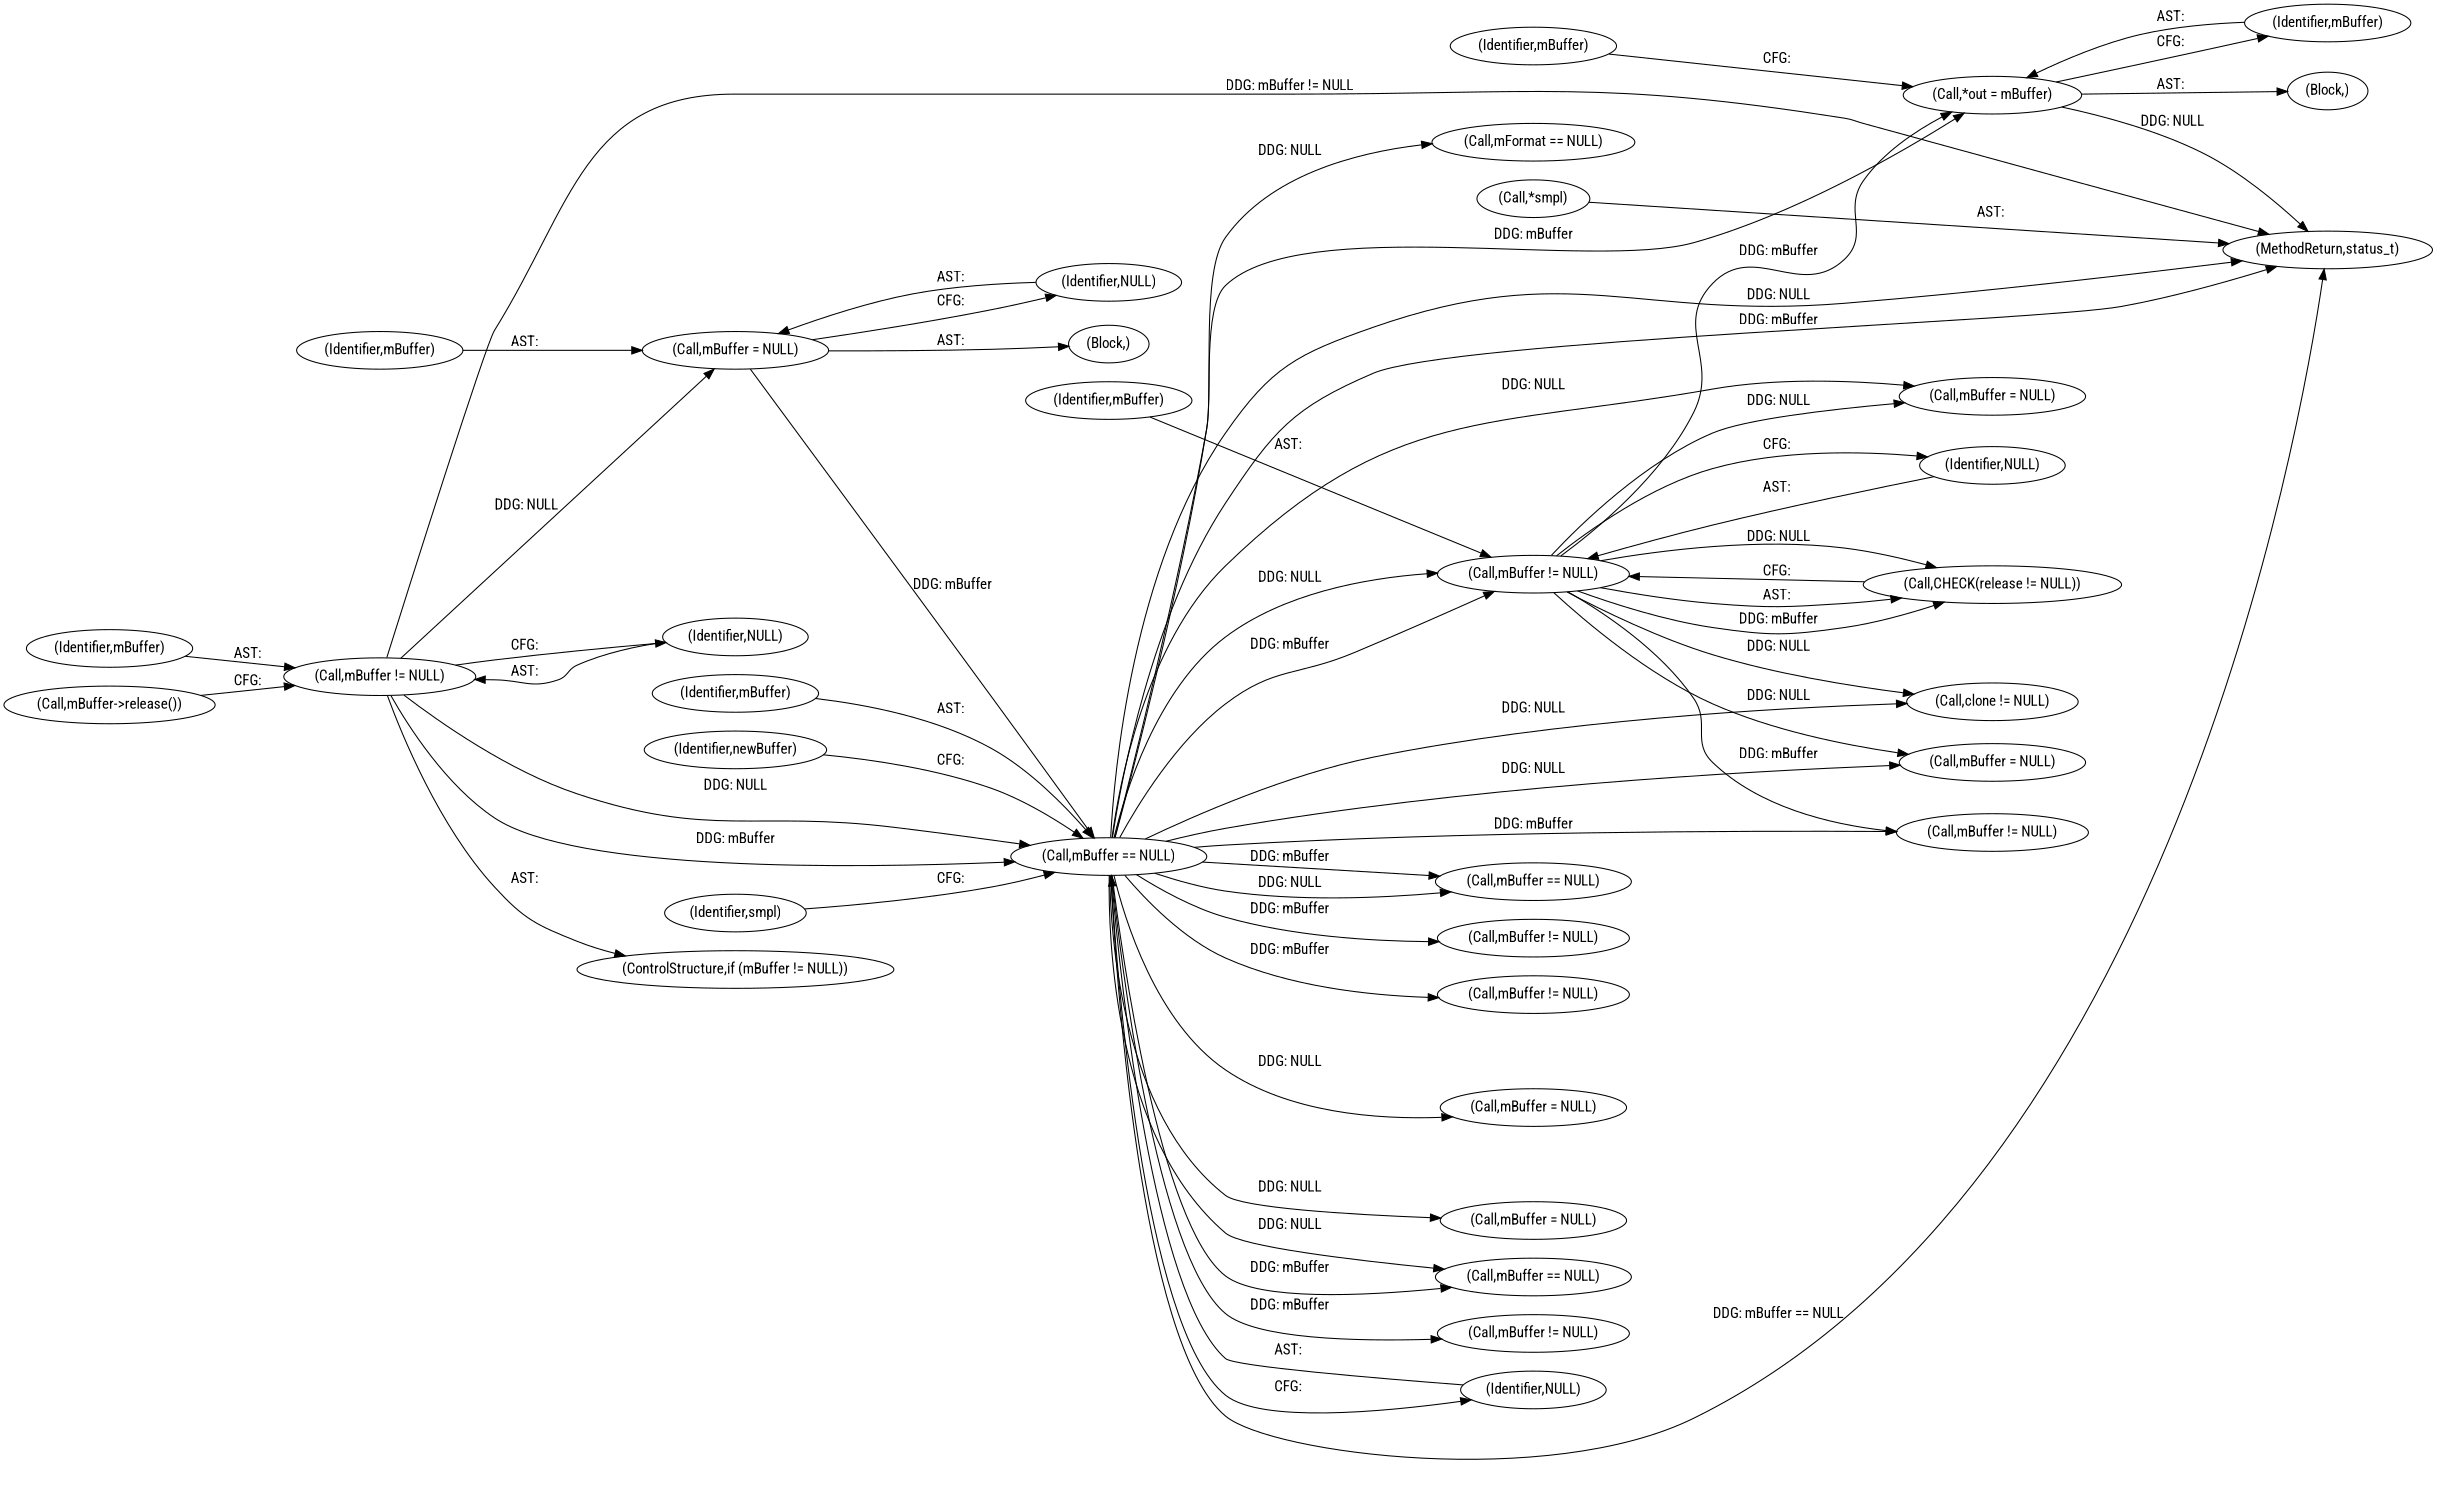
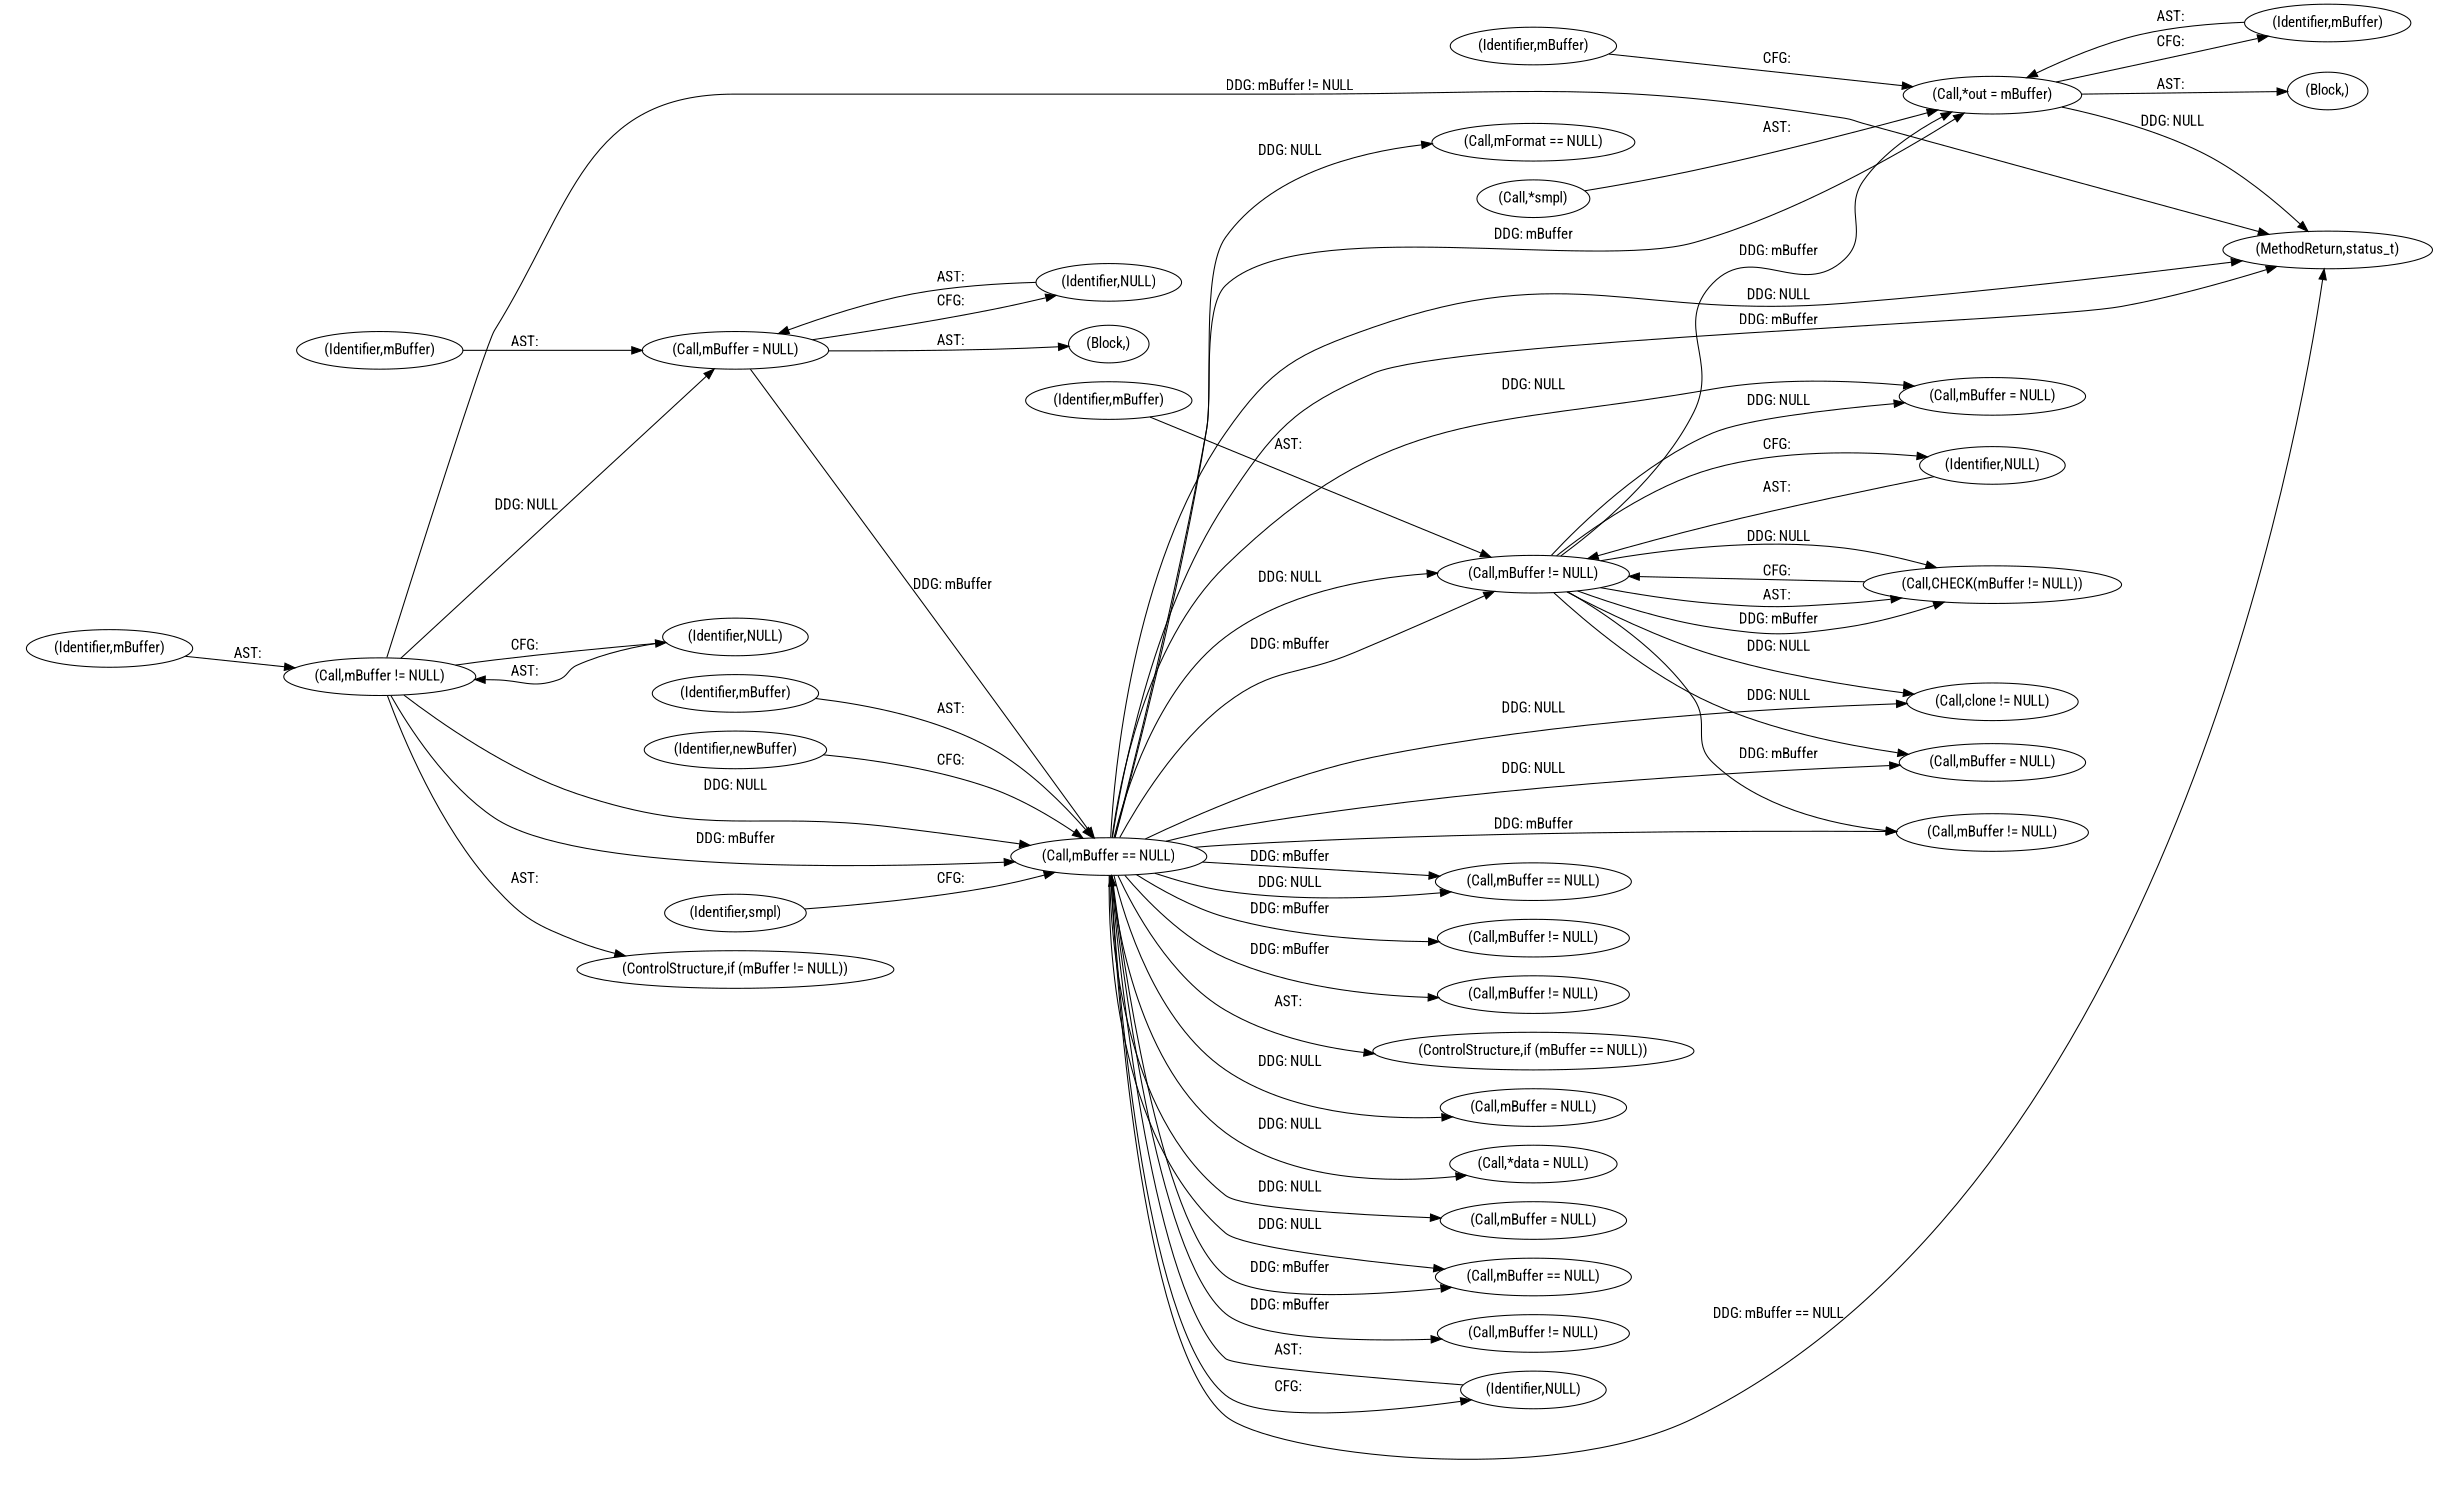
edge "(Call,*smpl)" -> "(MethodReturn,status_t)": now "(Call,*smpl)" -> "(Call,*out = mBuffer)"
node "(Call,CHECK(release != NULL))": label "(Call,CHECK(release != NULL))" -> "(Call,CHECK(mBuffer != NULL))"
node "(Call,mBuffer->release())": removed
node "(ControlStructure,if (mBuffer == NULL))": added
node "(Call,*data = NULL)": added
